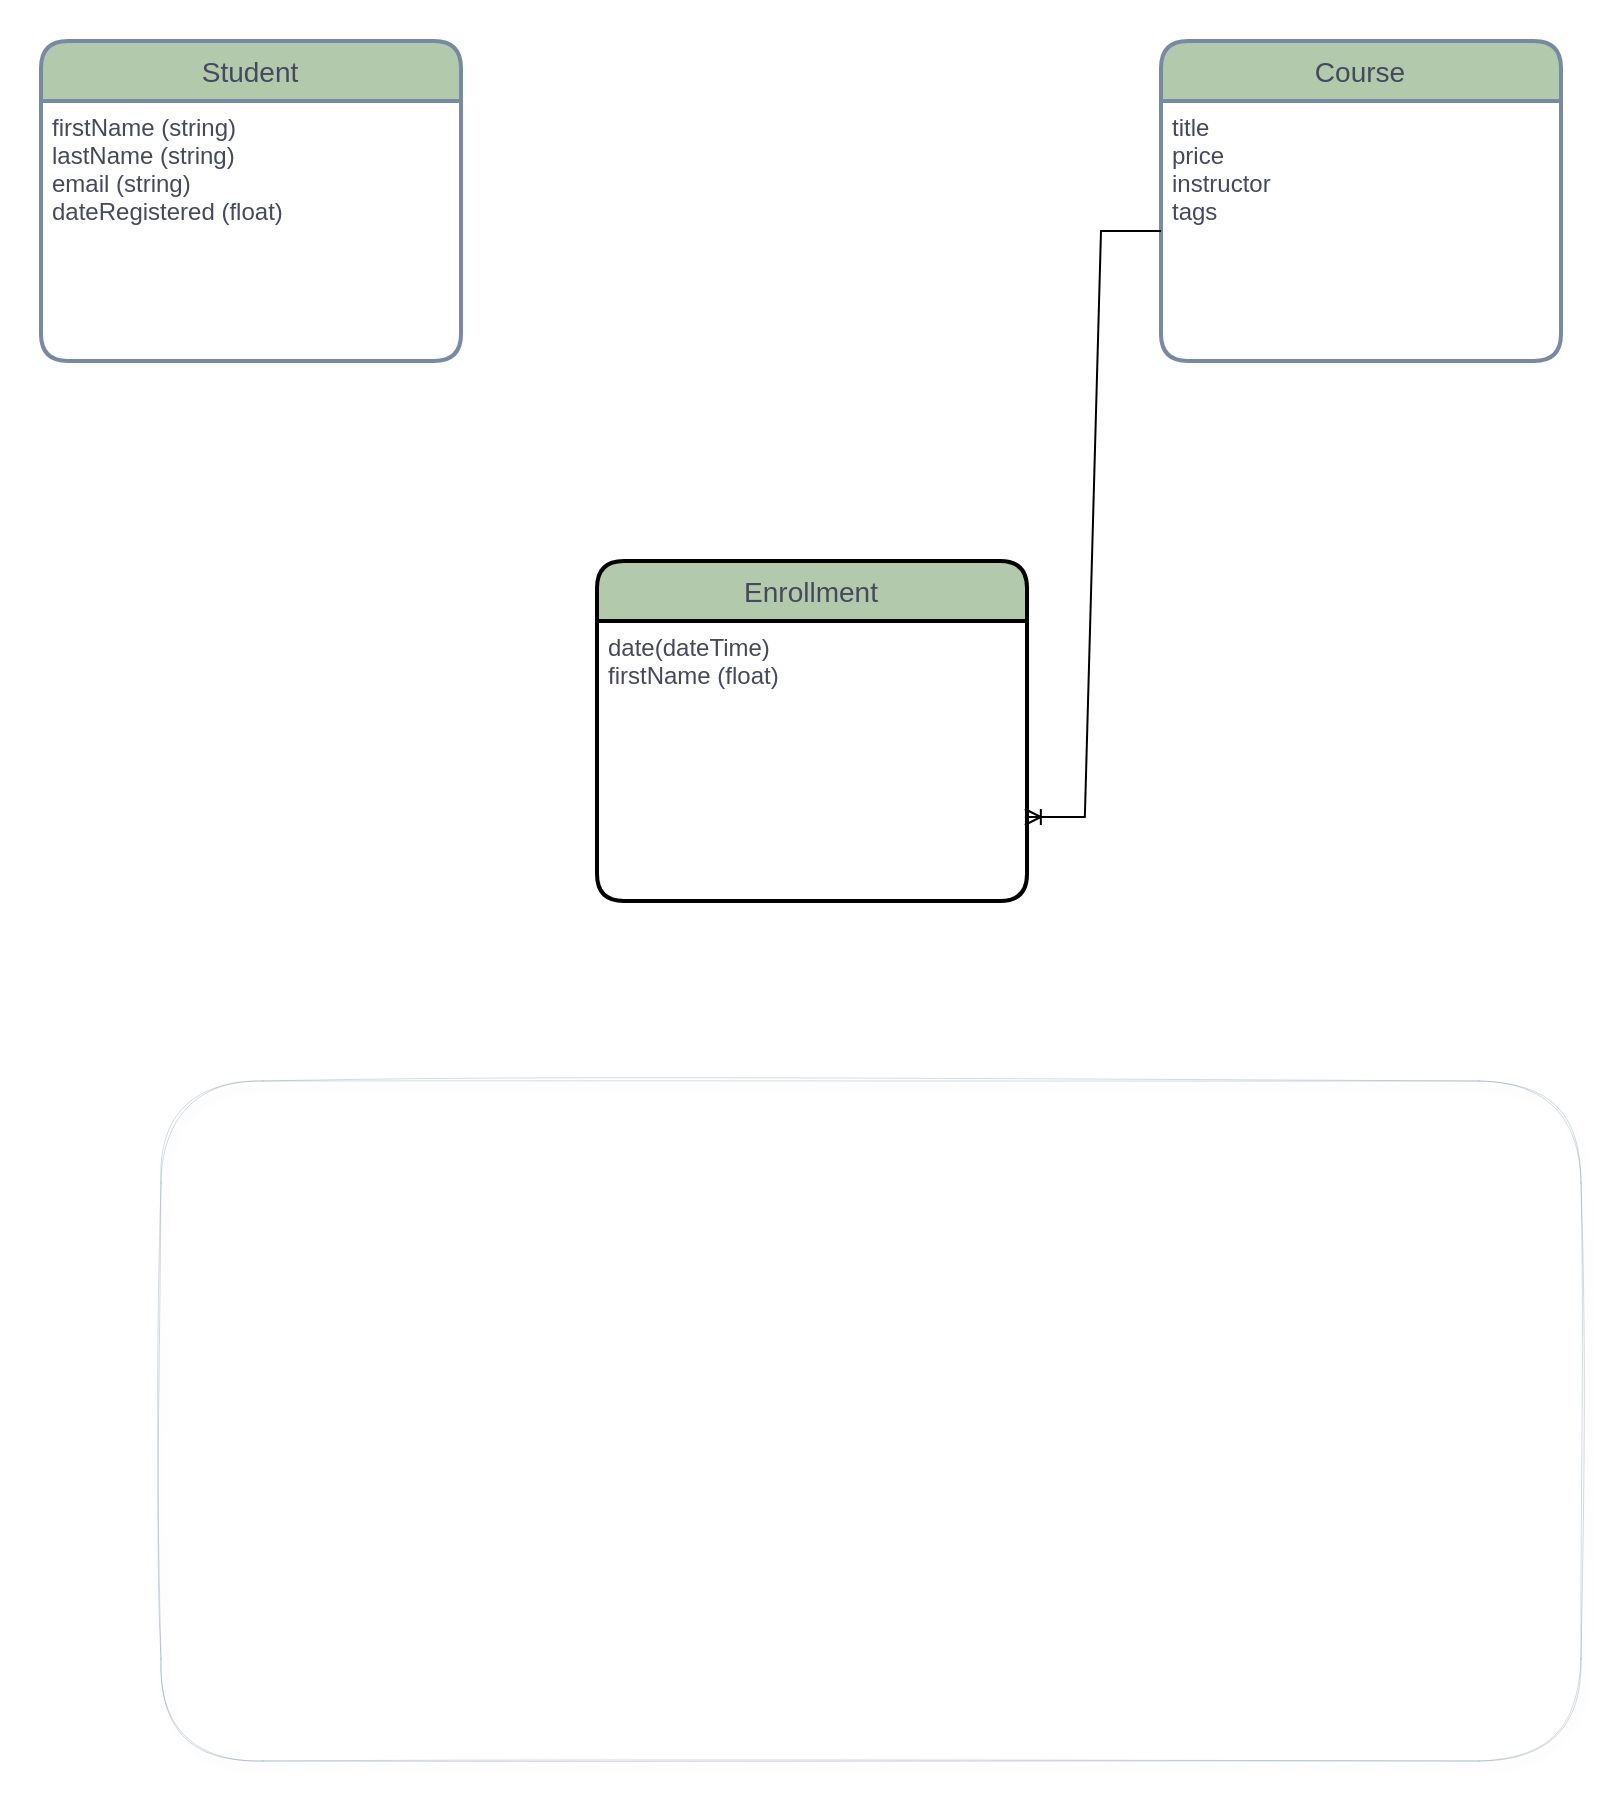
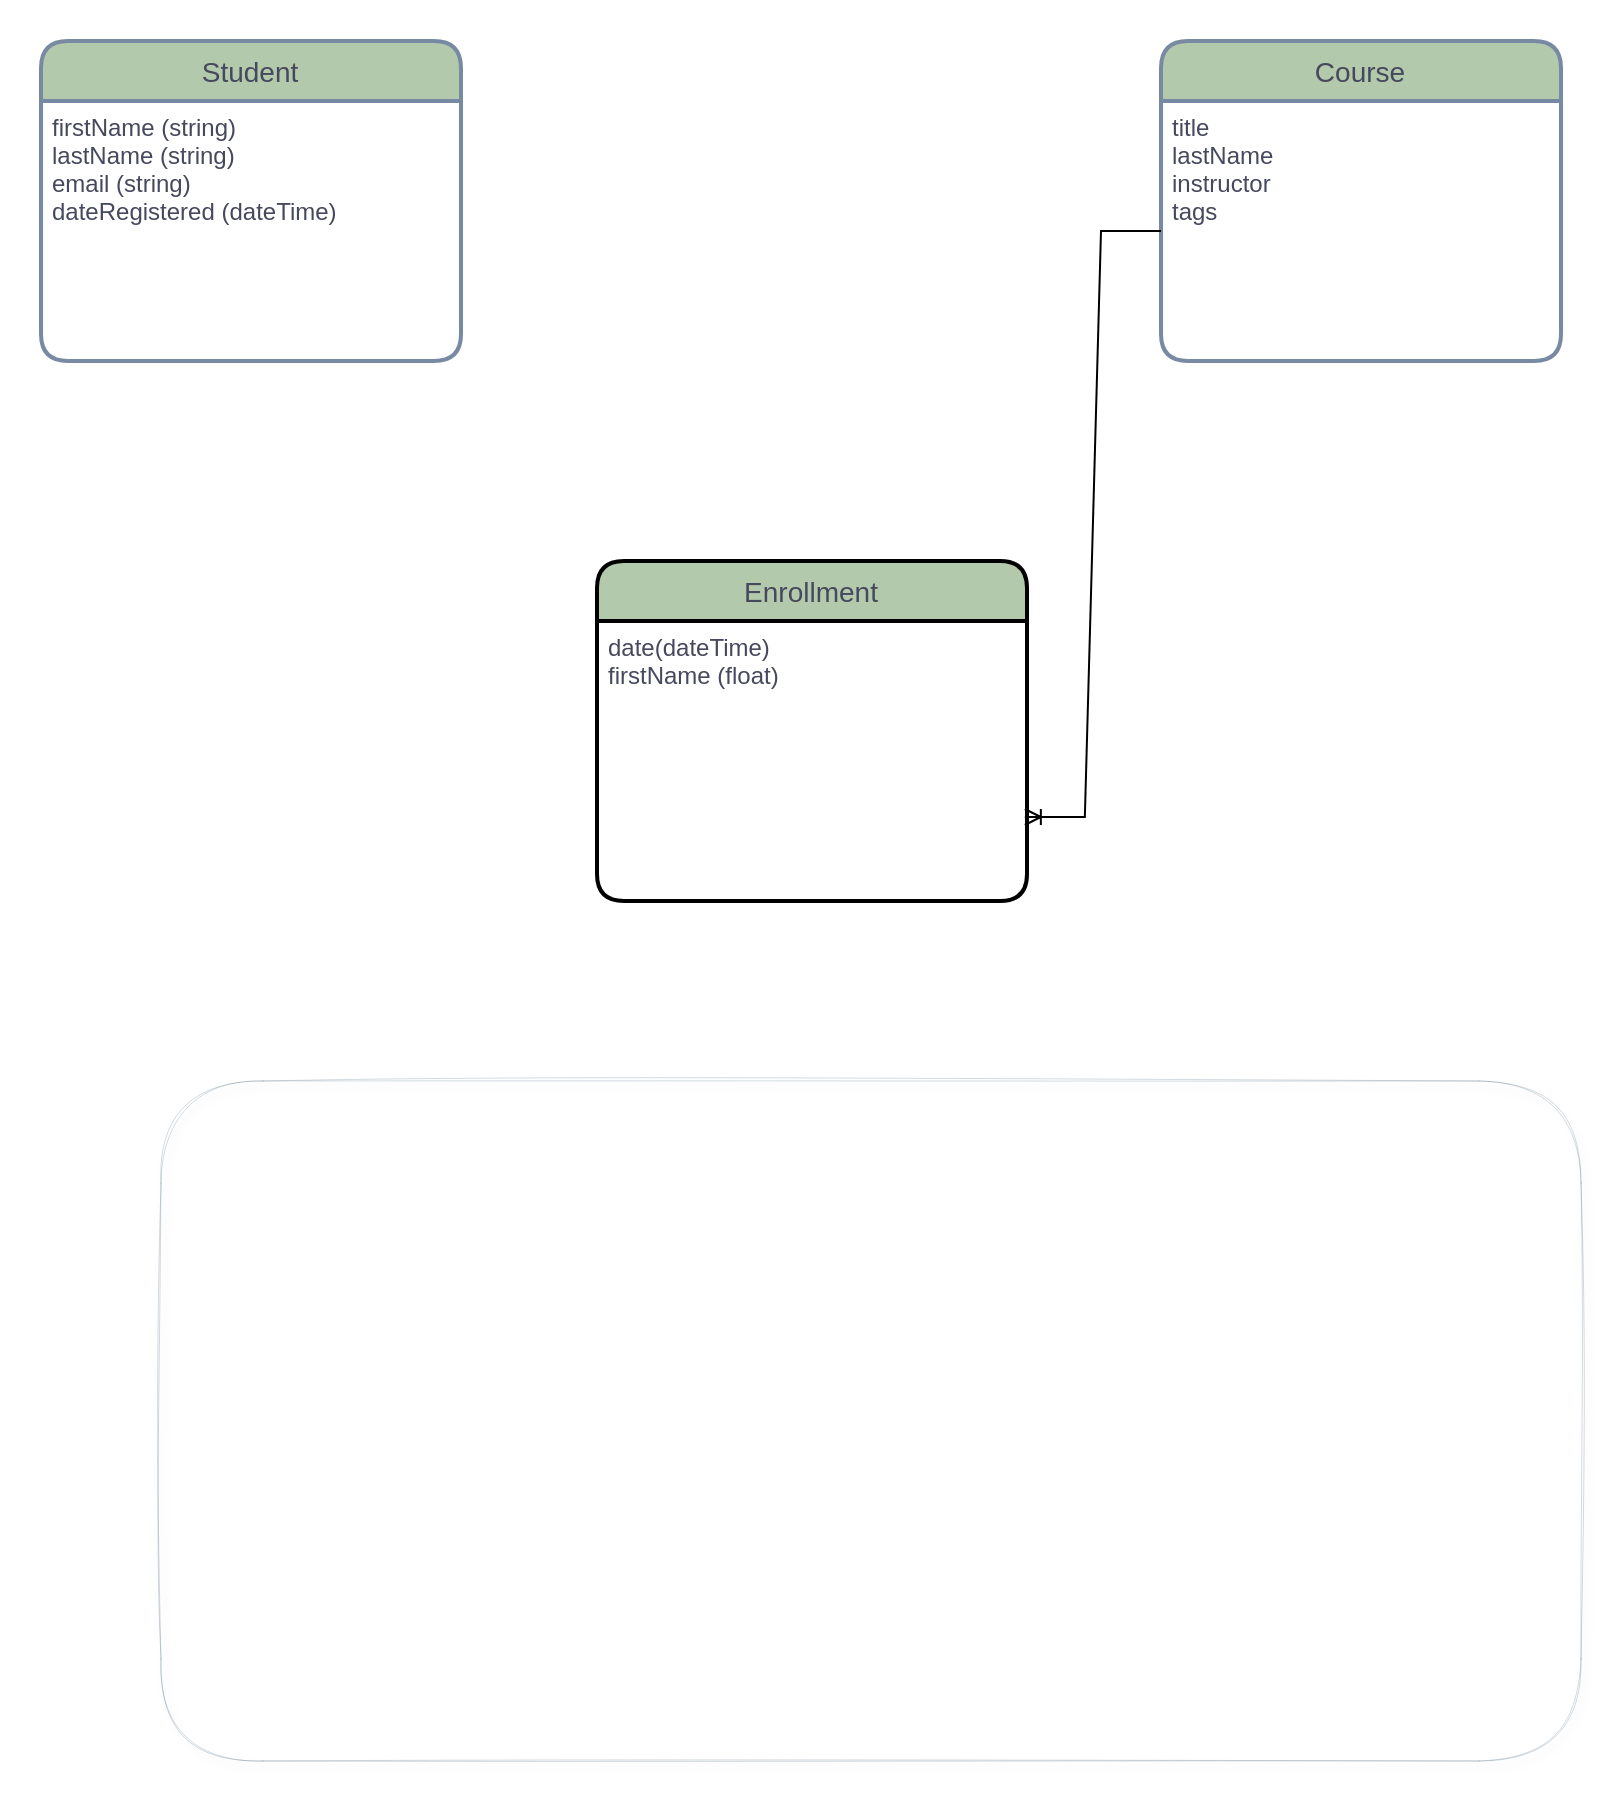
node "firstName (string) lastName (string) email (string) dateRegistered (float)": label "firstName (string) lastName (string) email (string) dateRegistered (float)" -> "firstName (string) lastName (string) email (string) dateRegistered (dateTime)"
node "title price instructor tags": label "title price instructor tags" -> "title lastName instructor tags"
